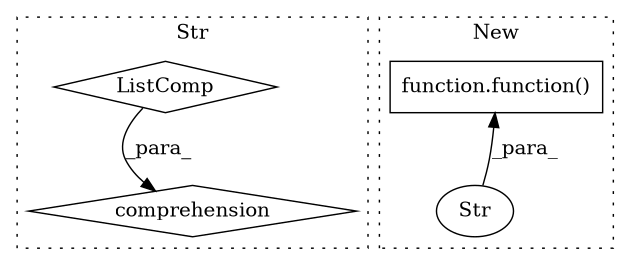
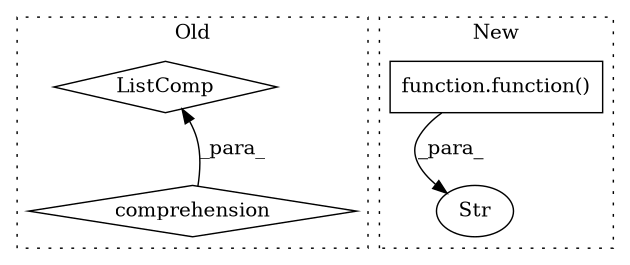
cluster "Str": label "Str" -> "Old"
edge "ListComp" -> "comprehension": reversed
edge "Str" -> "function.function()": reversed
